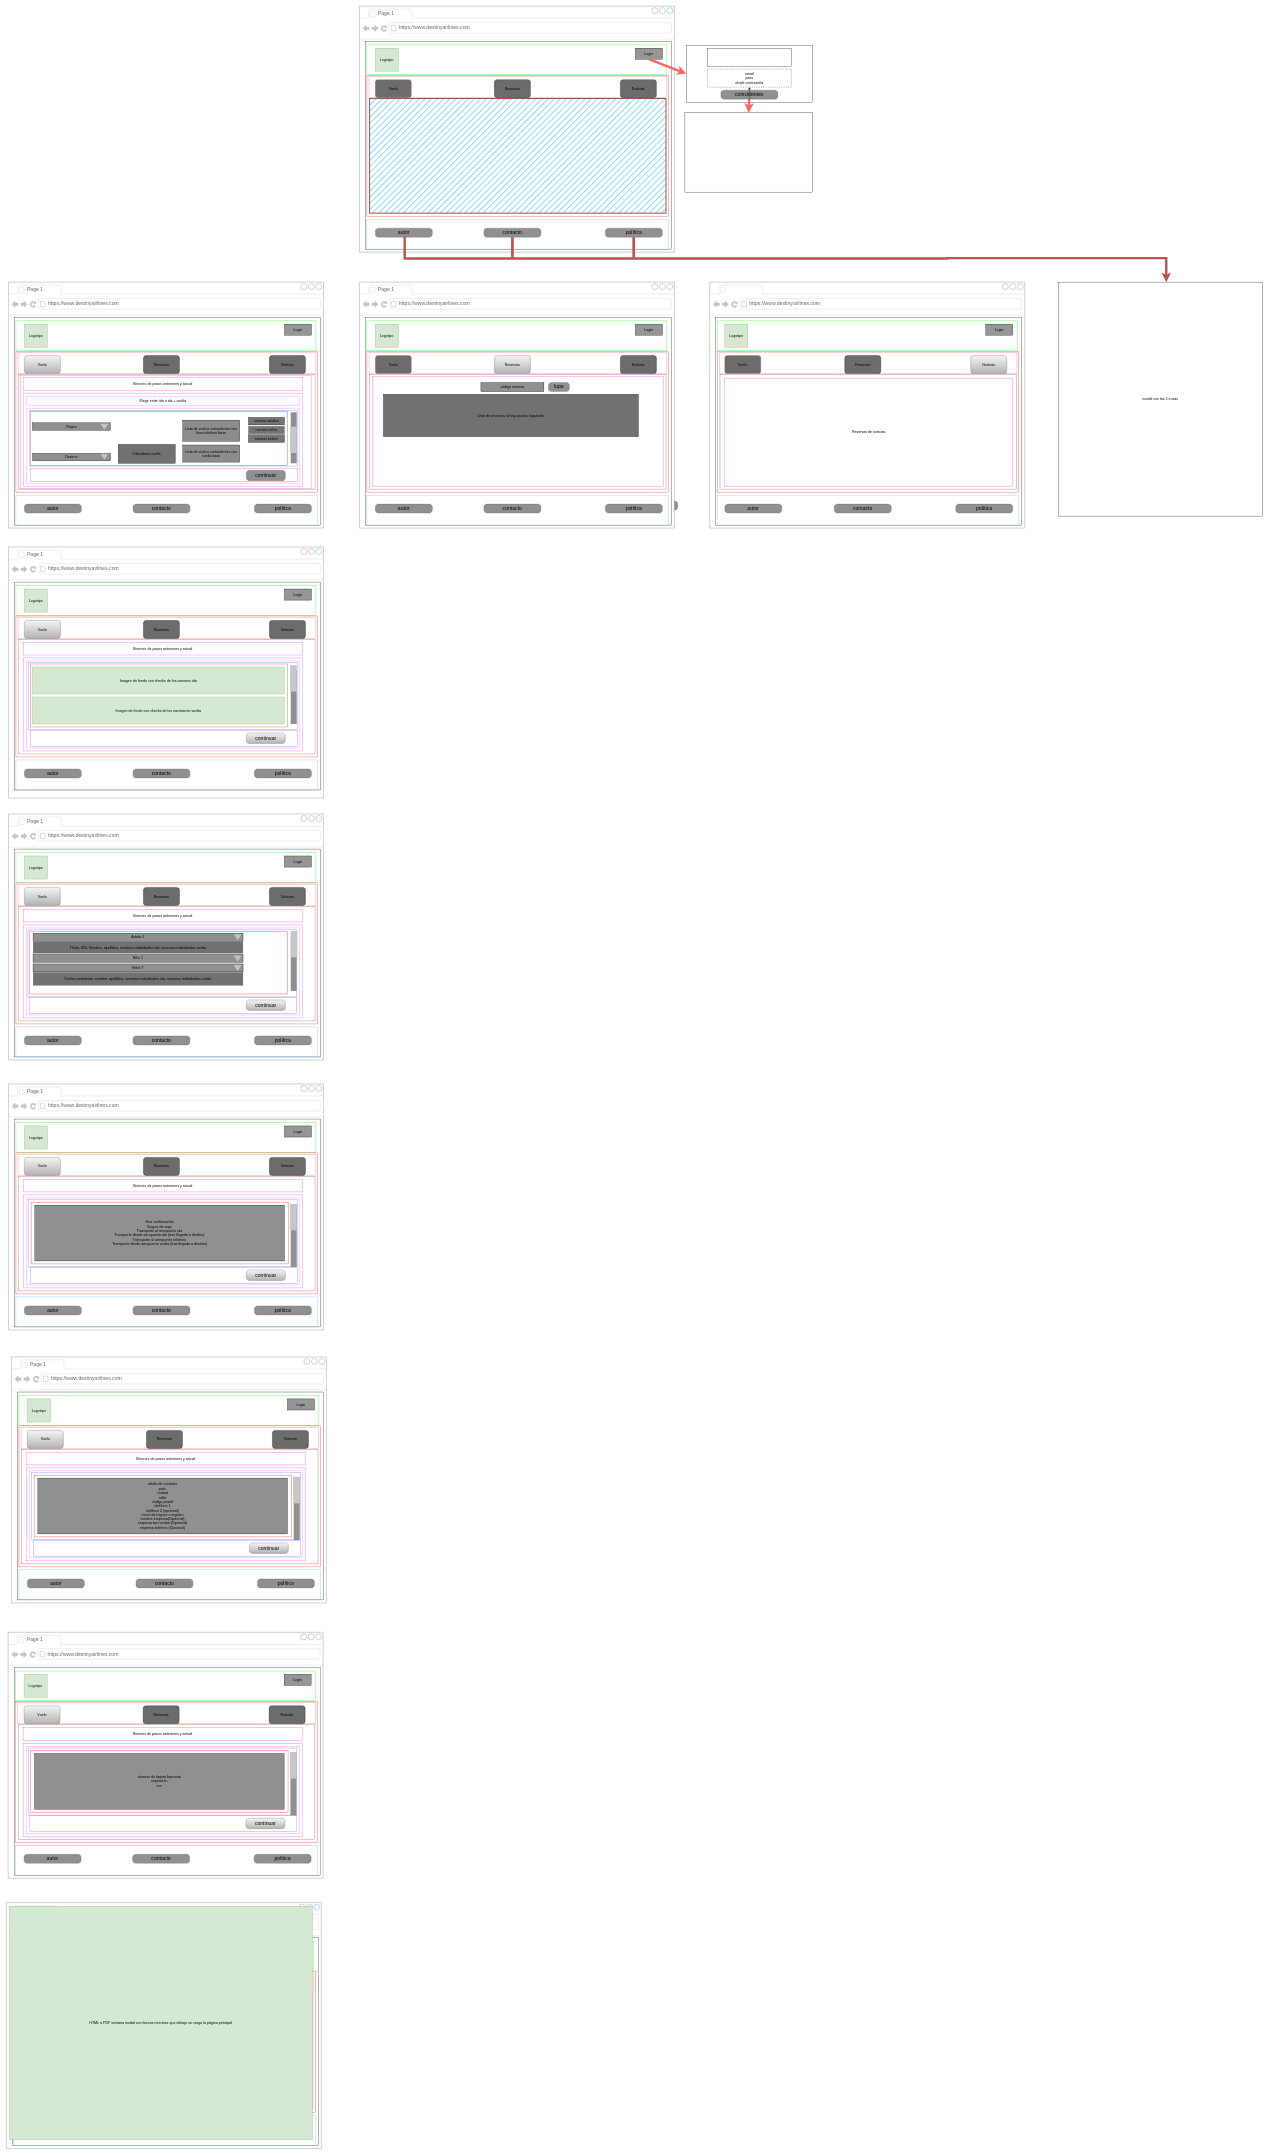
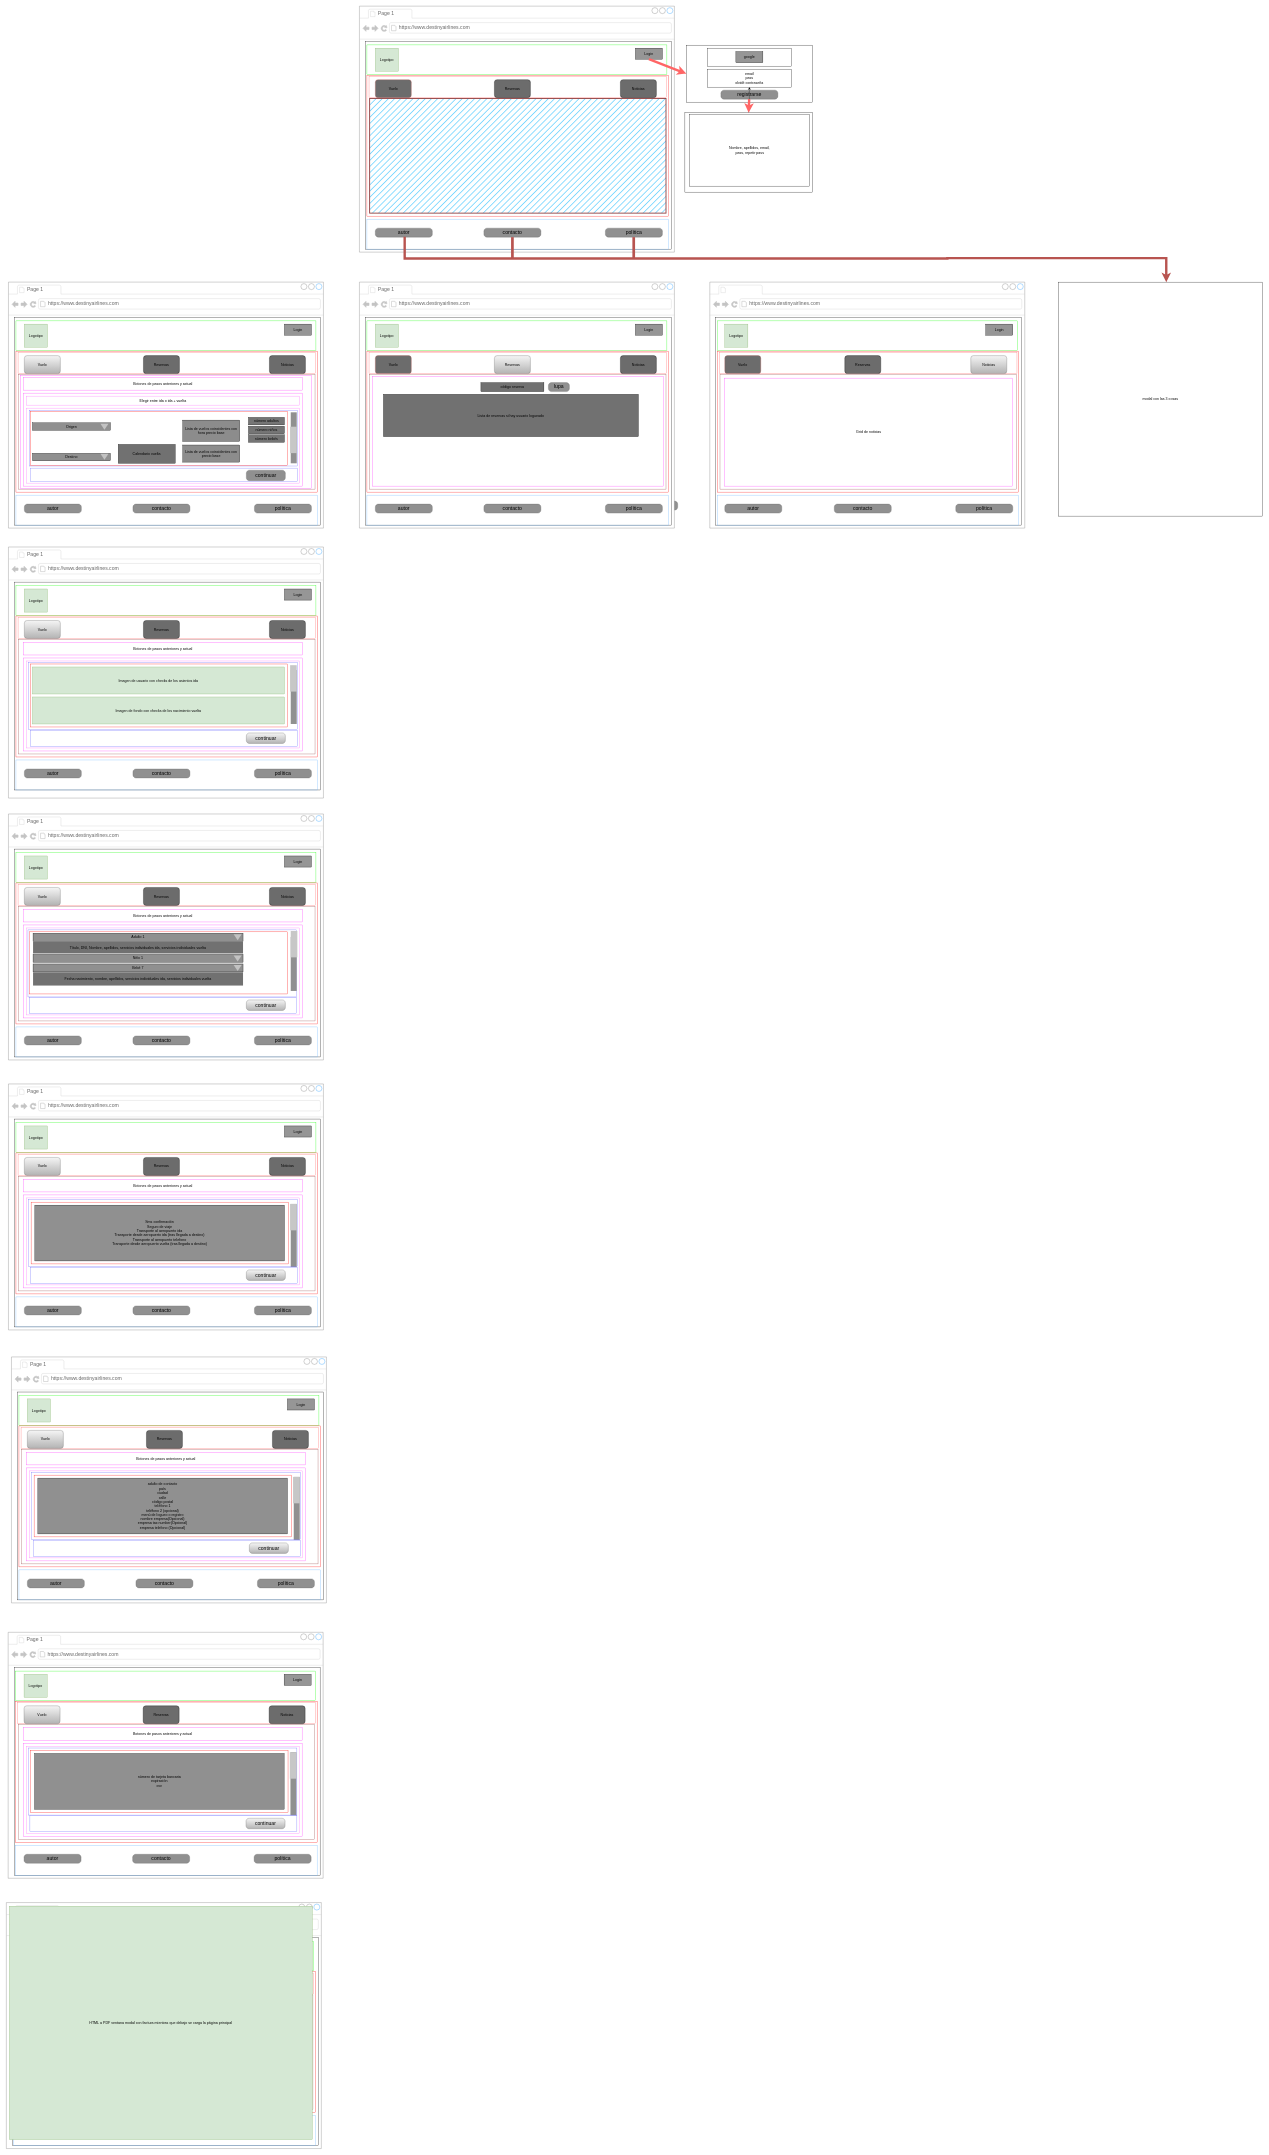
node "google": added
node "emailpassolvidé contraseña": style dashed -> solid
node "coincidentes": label "coincidentes" -> "registrarse"
node "Nombre, apellidos, email, pass, repetir pass": added
node "código reserva": fillcolor #909090 -> #717171
node "número niños": style dashed -> solid
node "Lista de vuelos coincidentes con hora telefono base": label "Lista de vuelos coincidentes con hora telefono base" -> "Lista de vuelos coincidentes con hora precio base"
node "Reservas de noticias": label "Reservas de noticias" -> "Grid de noticias"
node "Lista de vuelos coincidentes con vuelta base": label "Lista de vuelos coincidentes con vuelta base" -> "Lista de vuelos coincidentes con precio base"
node "Imagen de fondo con checks de los asientos ida": label "Imagen de fondo con checks de los asientos ida" -> "Imagen de usuario con checks de los asientos ida"
